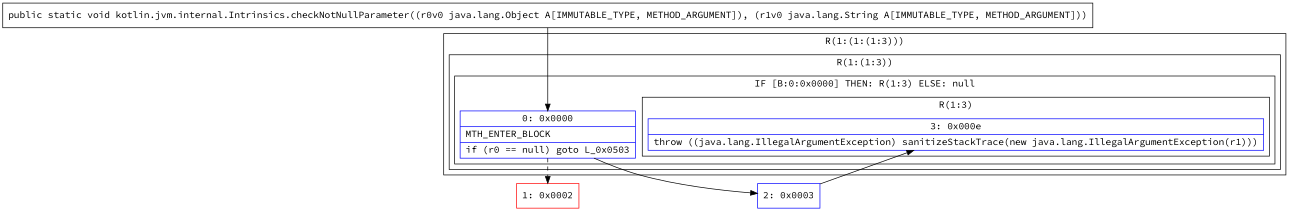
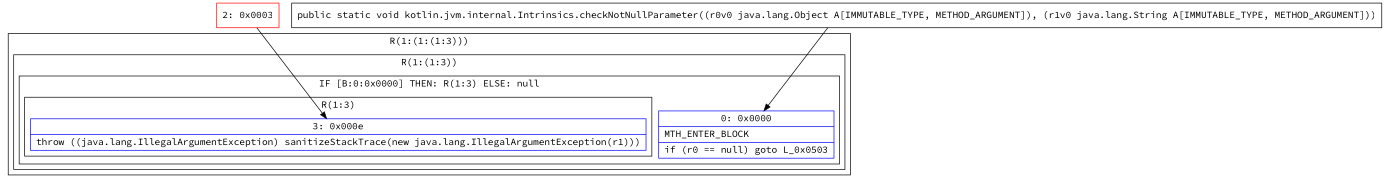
edge "0: 0x0000" -> "2: 0x0003": removed
node "1: 0x0002": removed
node "2: 0x0003": color blue -> red
